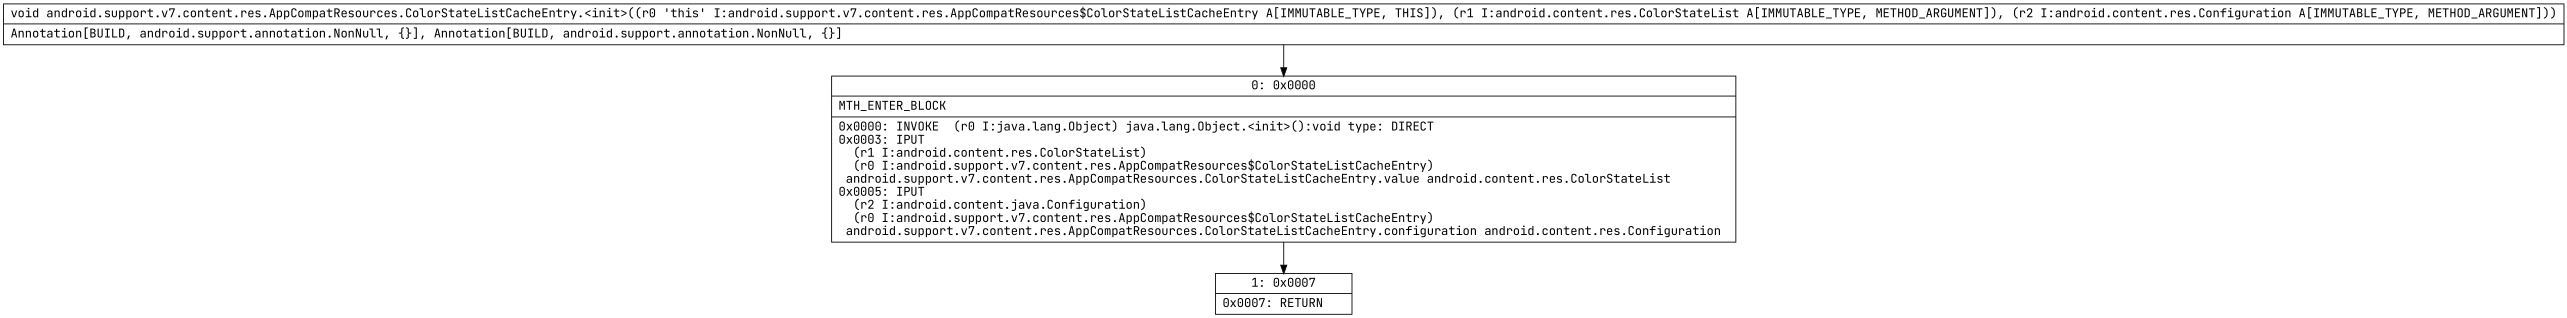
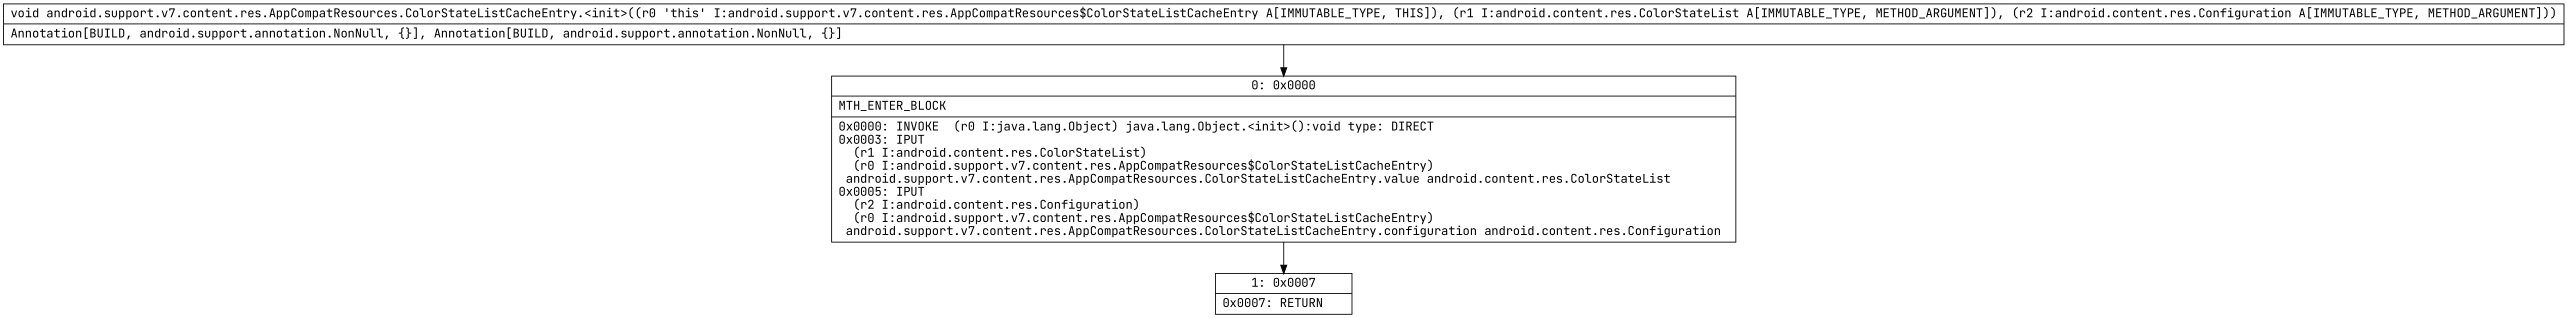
node "0: 0x0000": text "(r2 I:android.content.java.Configuration)" -> "(r2 I:android.content.res.Configuration)"
